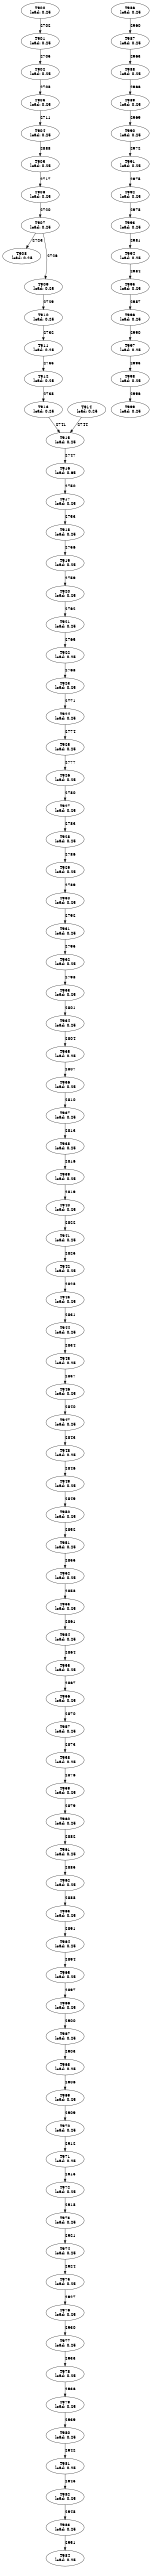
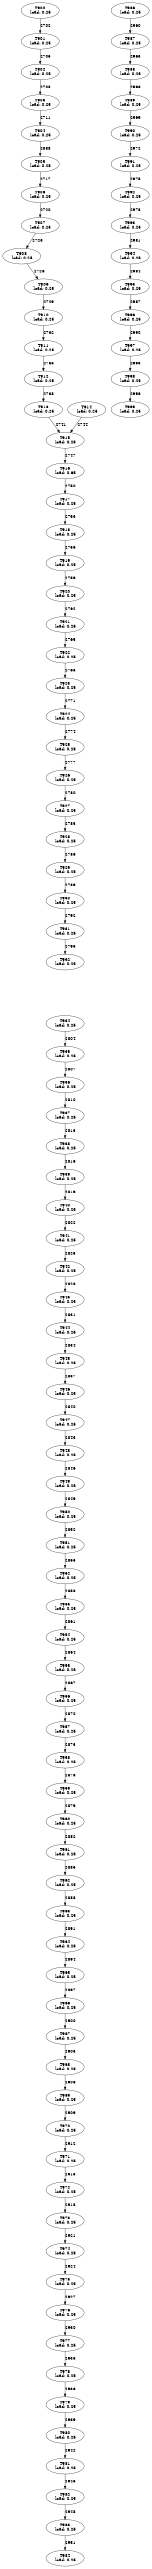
edge "T907 load: 0.25" -> "T909 load: 0.25": now "T908 load: 0.25" -> "T909 load: 0.25"
node "T933 load: 0.25": removed
